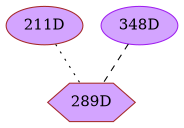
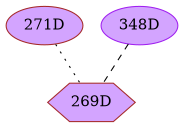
node "211D": label "211D" -> "271D"
node "289D": label "289D" -> "269D"
